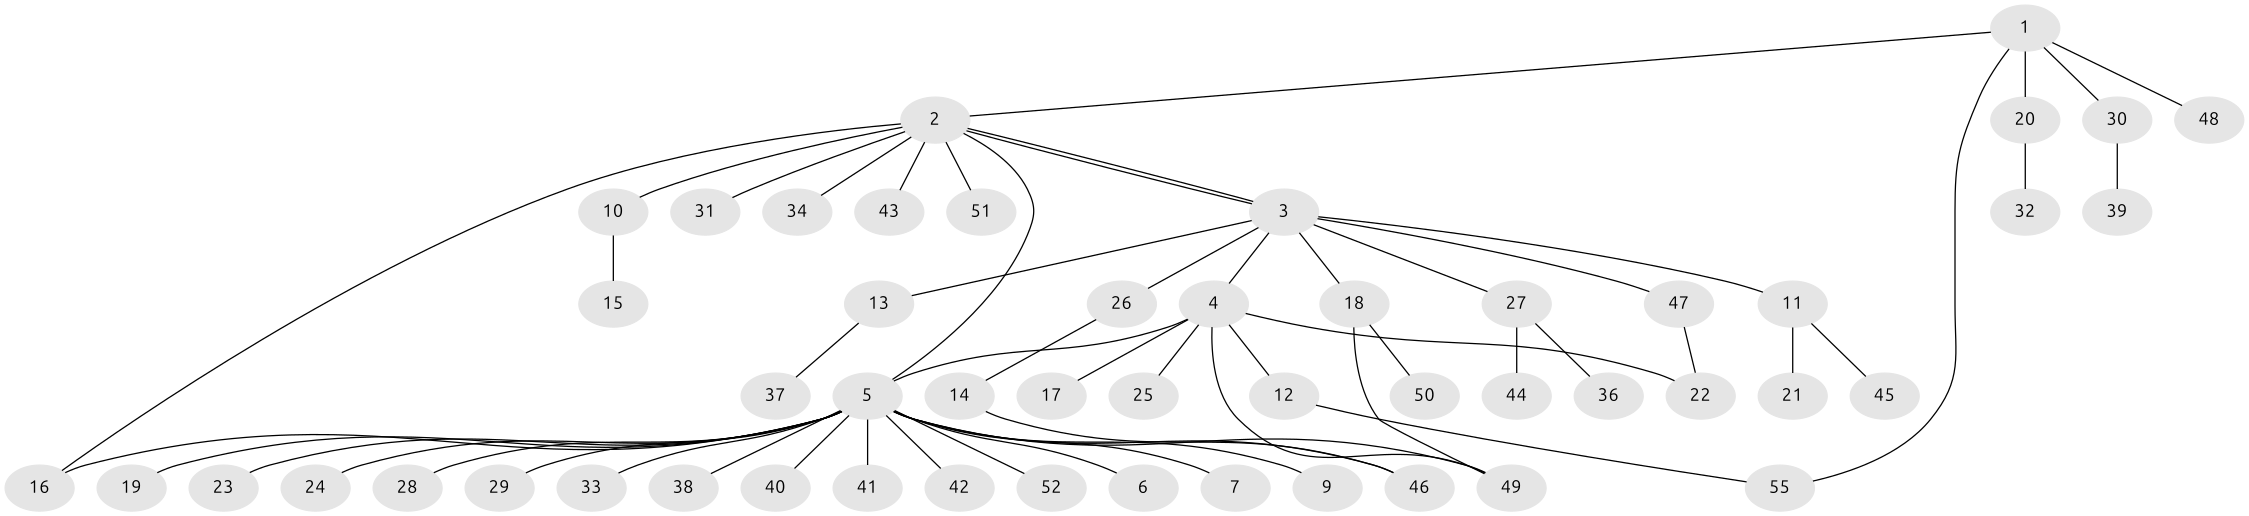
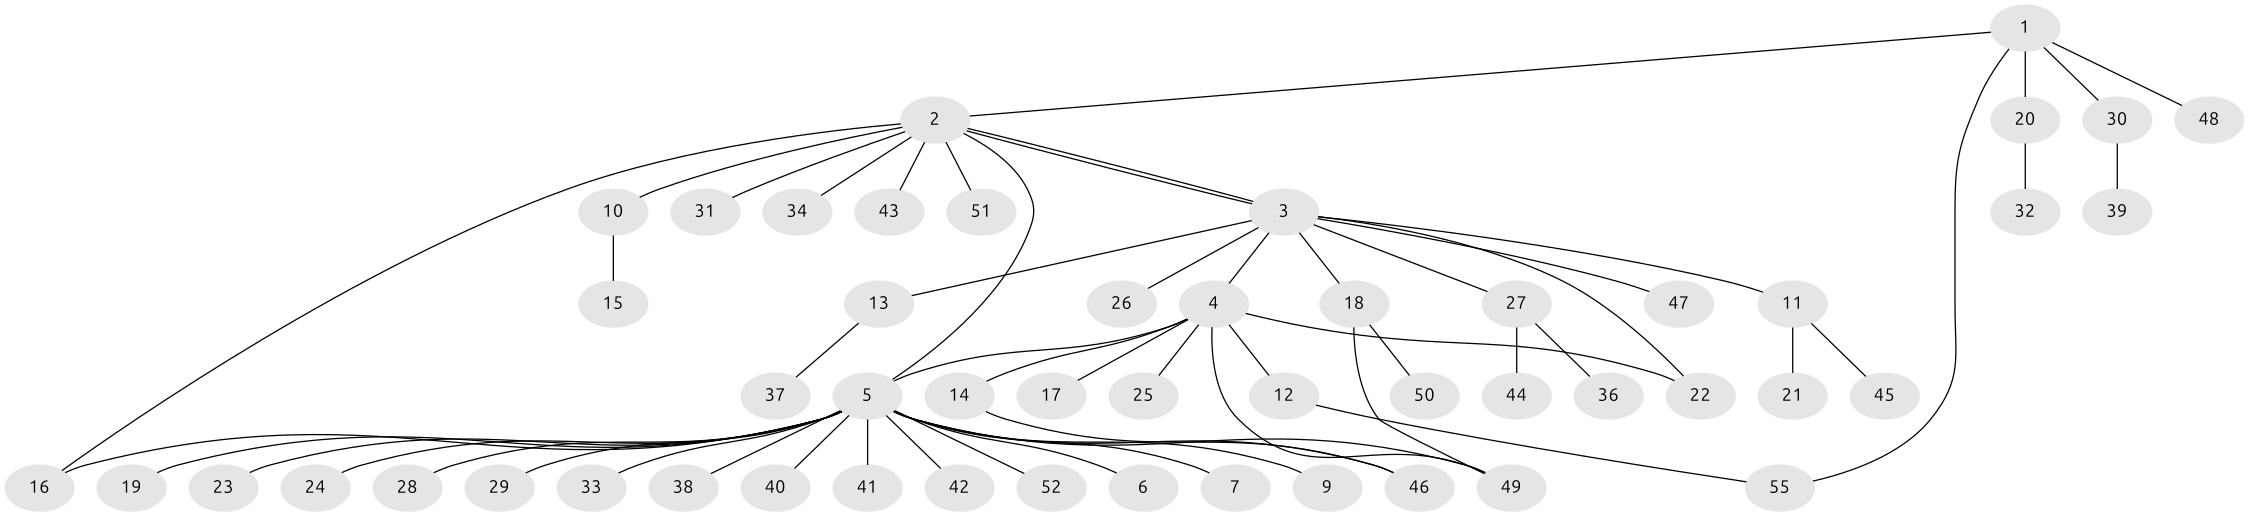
edge "26" -- "14": now "4" -- "14"
edge "47" -- "22": now "3" -- "22"
